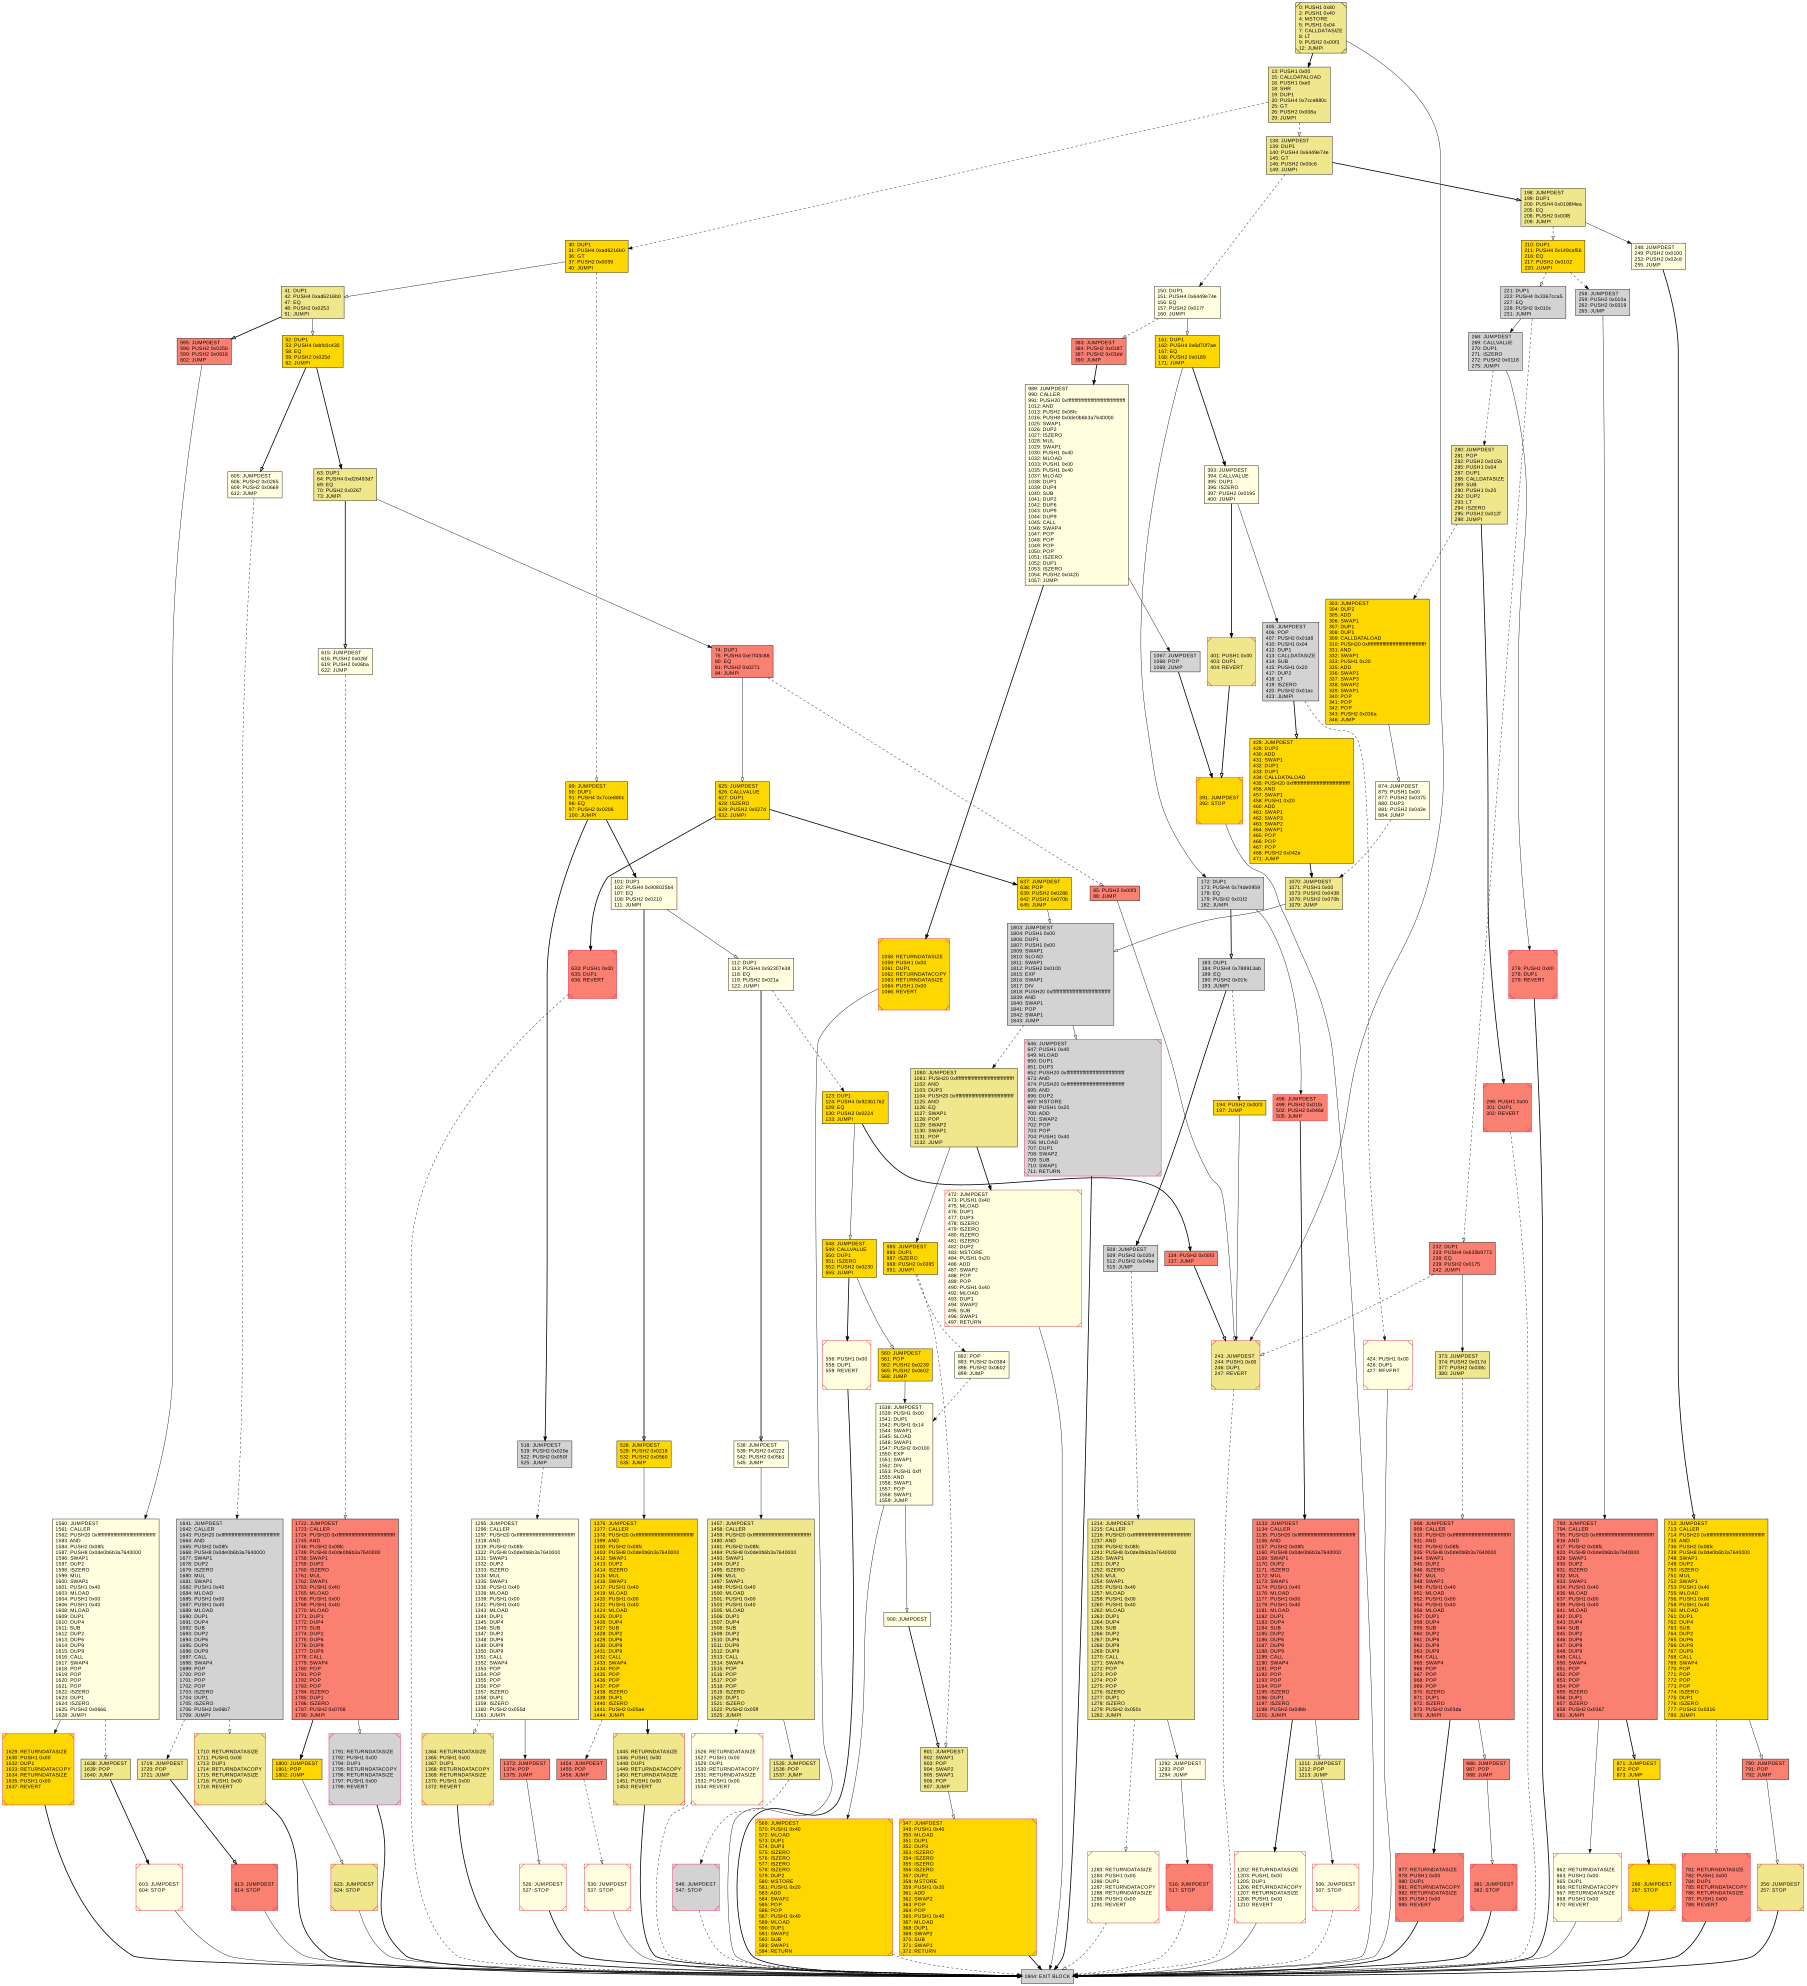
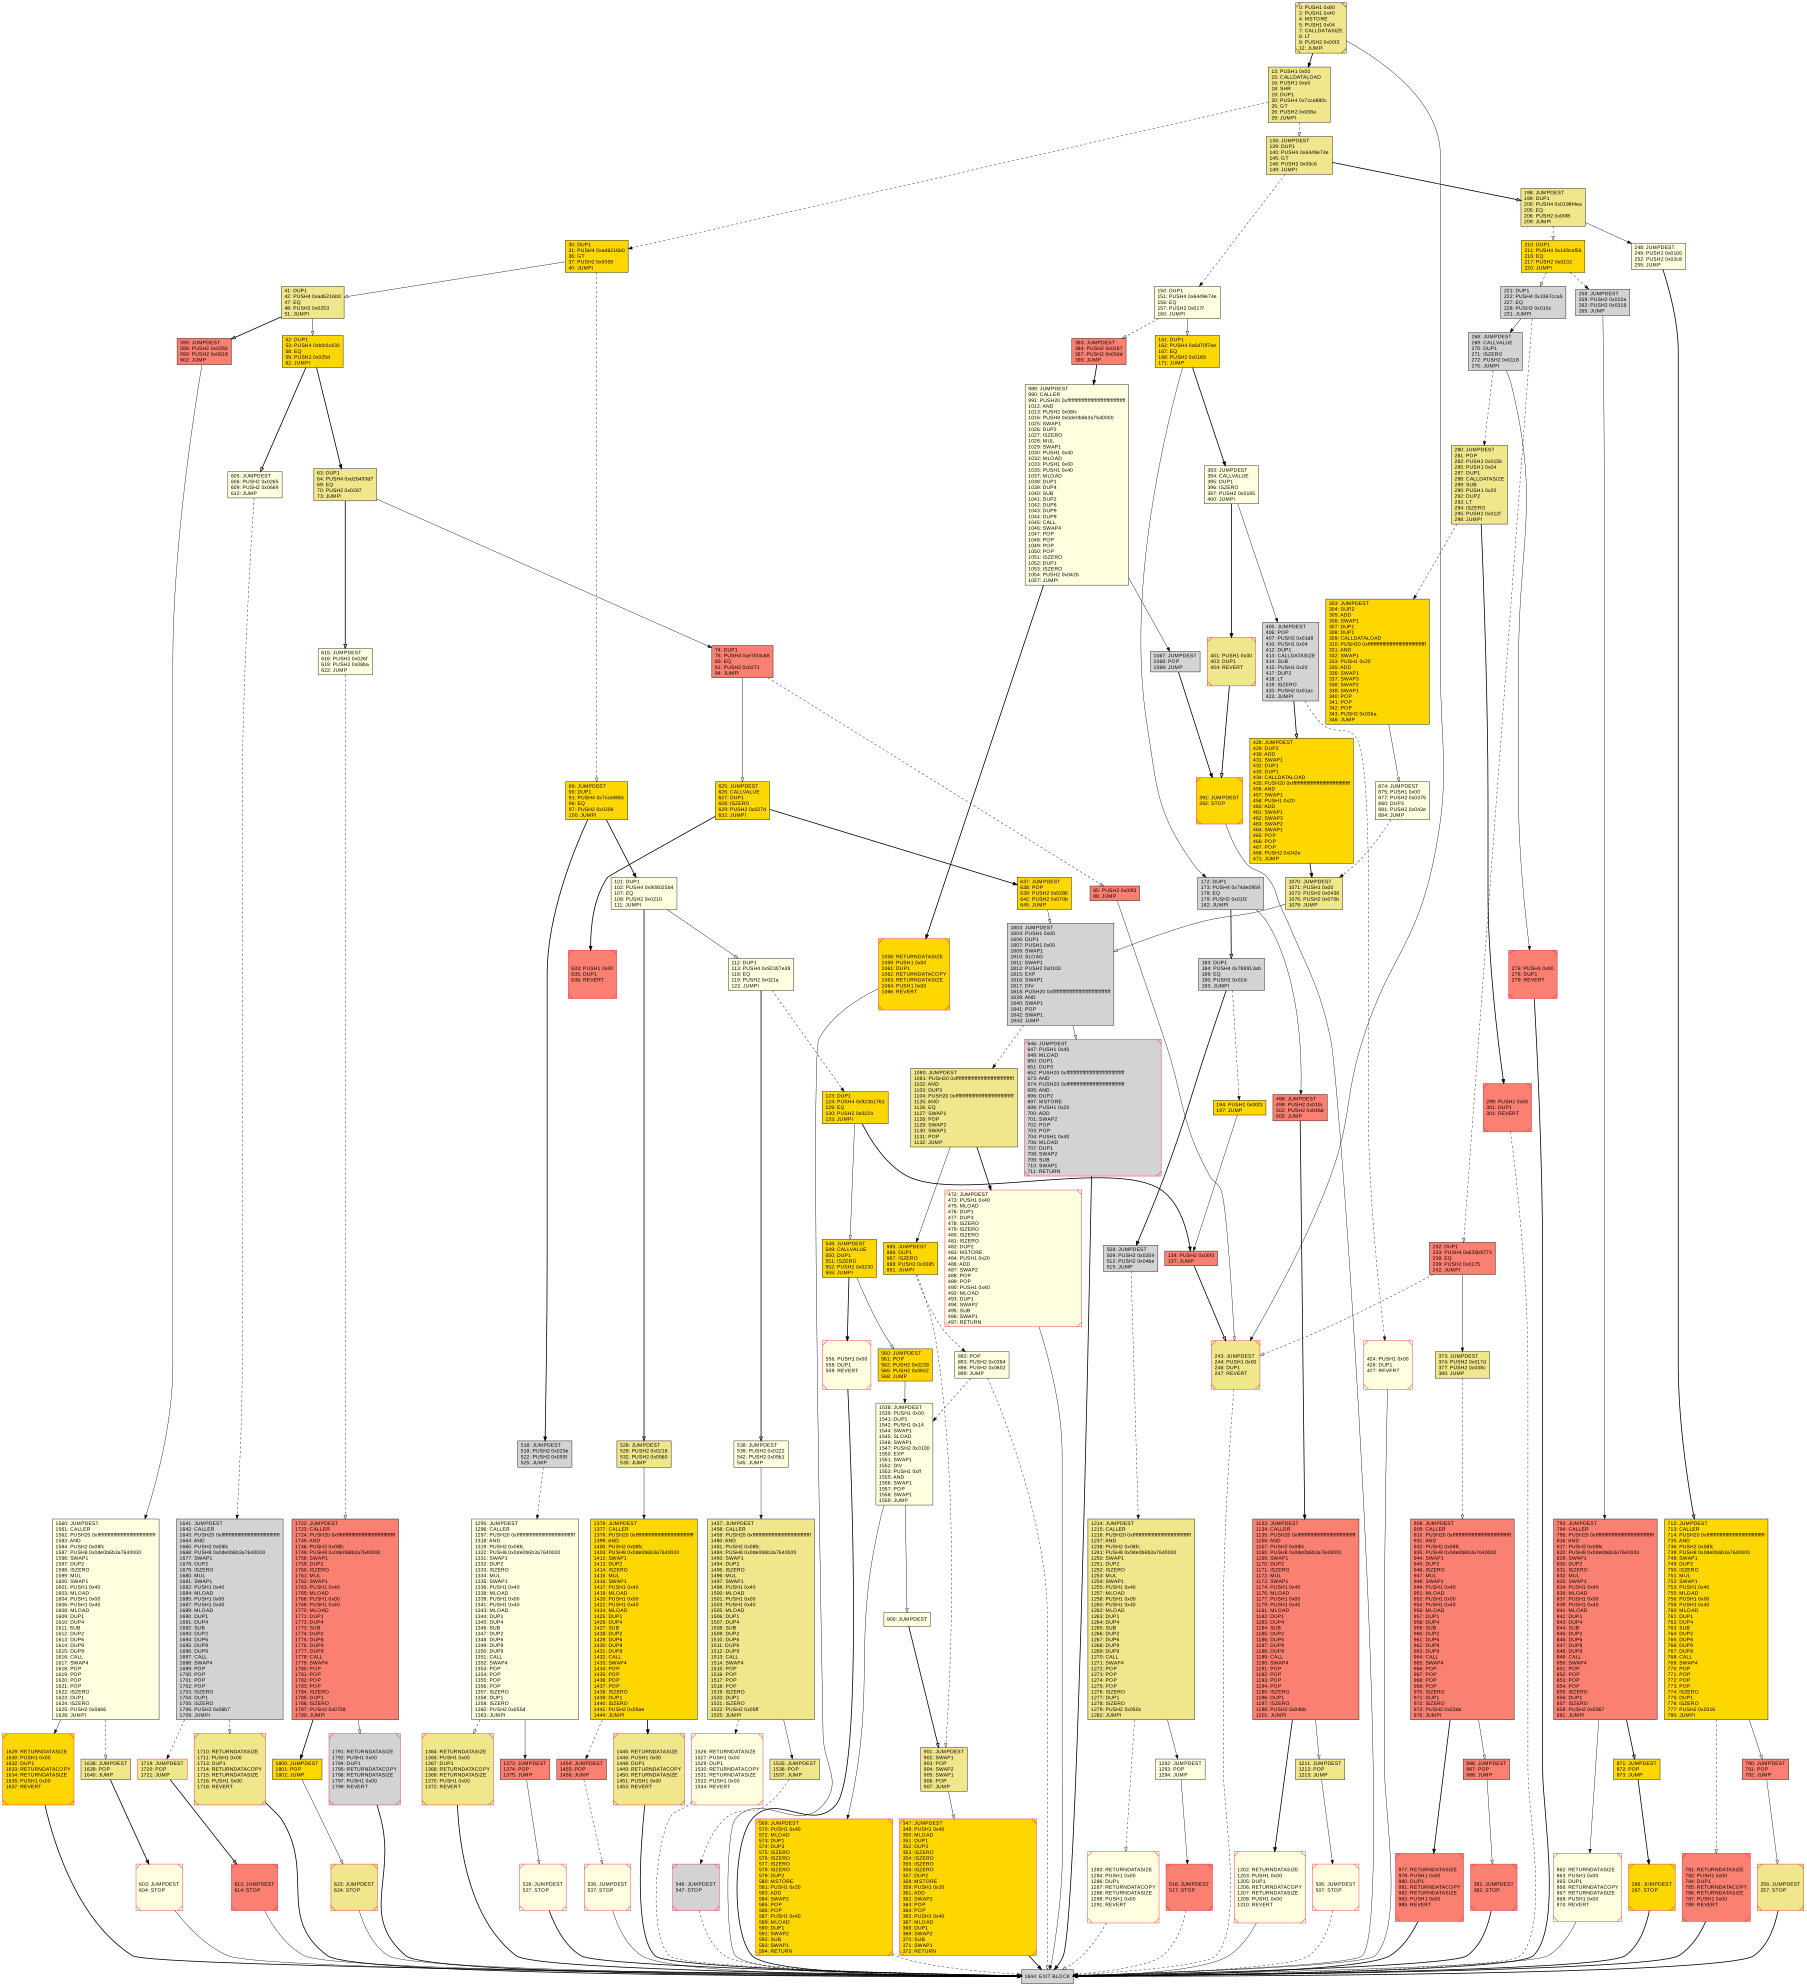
node "498: JUMPDEST 499: PUSH2 0x01fa 502: PUSH2 0x046d 505: JUMP": color crimson -> black
node "299: PUSH1 0x00 301: DUP1 302: REVERT": label "299: PUSH1 0x00 301: DUP1 302: REVERT" -> "299: PUSH1 0x00 301: DUP1 301: REVERT"
edge "194: PUSH2 0x00f3 197: JUMP" -> "243: JUMPDEST 244: PUSH1 0x00 246: DUP1 247: REVERT": now "194: PUSH2 0x00f3 197: JUMP" -> "134: PUSH2 0x00f3 137: JUMP"
node "528: JUMPDEST 529: PUSH2 0x0218 532: PUSH2 0x0560 535: JUMP": fillcolor gold -> khaki
edge "633: PUSH1 0x00 635: DUP1 636: REVERT" -> "1844: EXIT BLOCK": now "892: POP 893: PUSH2 0x0384 896: PUSH2 0x0602 899: JUMP" -> "1844: EXIT BLOCK"
node "1719: JUMPDEST 1720: POP 1721: JUMP": color black -> crimson
